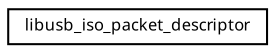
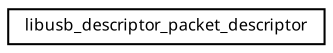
node "libusb_iso_packet_descriptor": label "libusb_iso_packet_descriptor" -> "libusb_descriptor_packet_descriptor"
